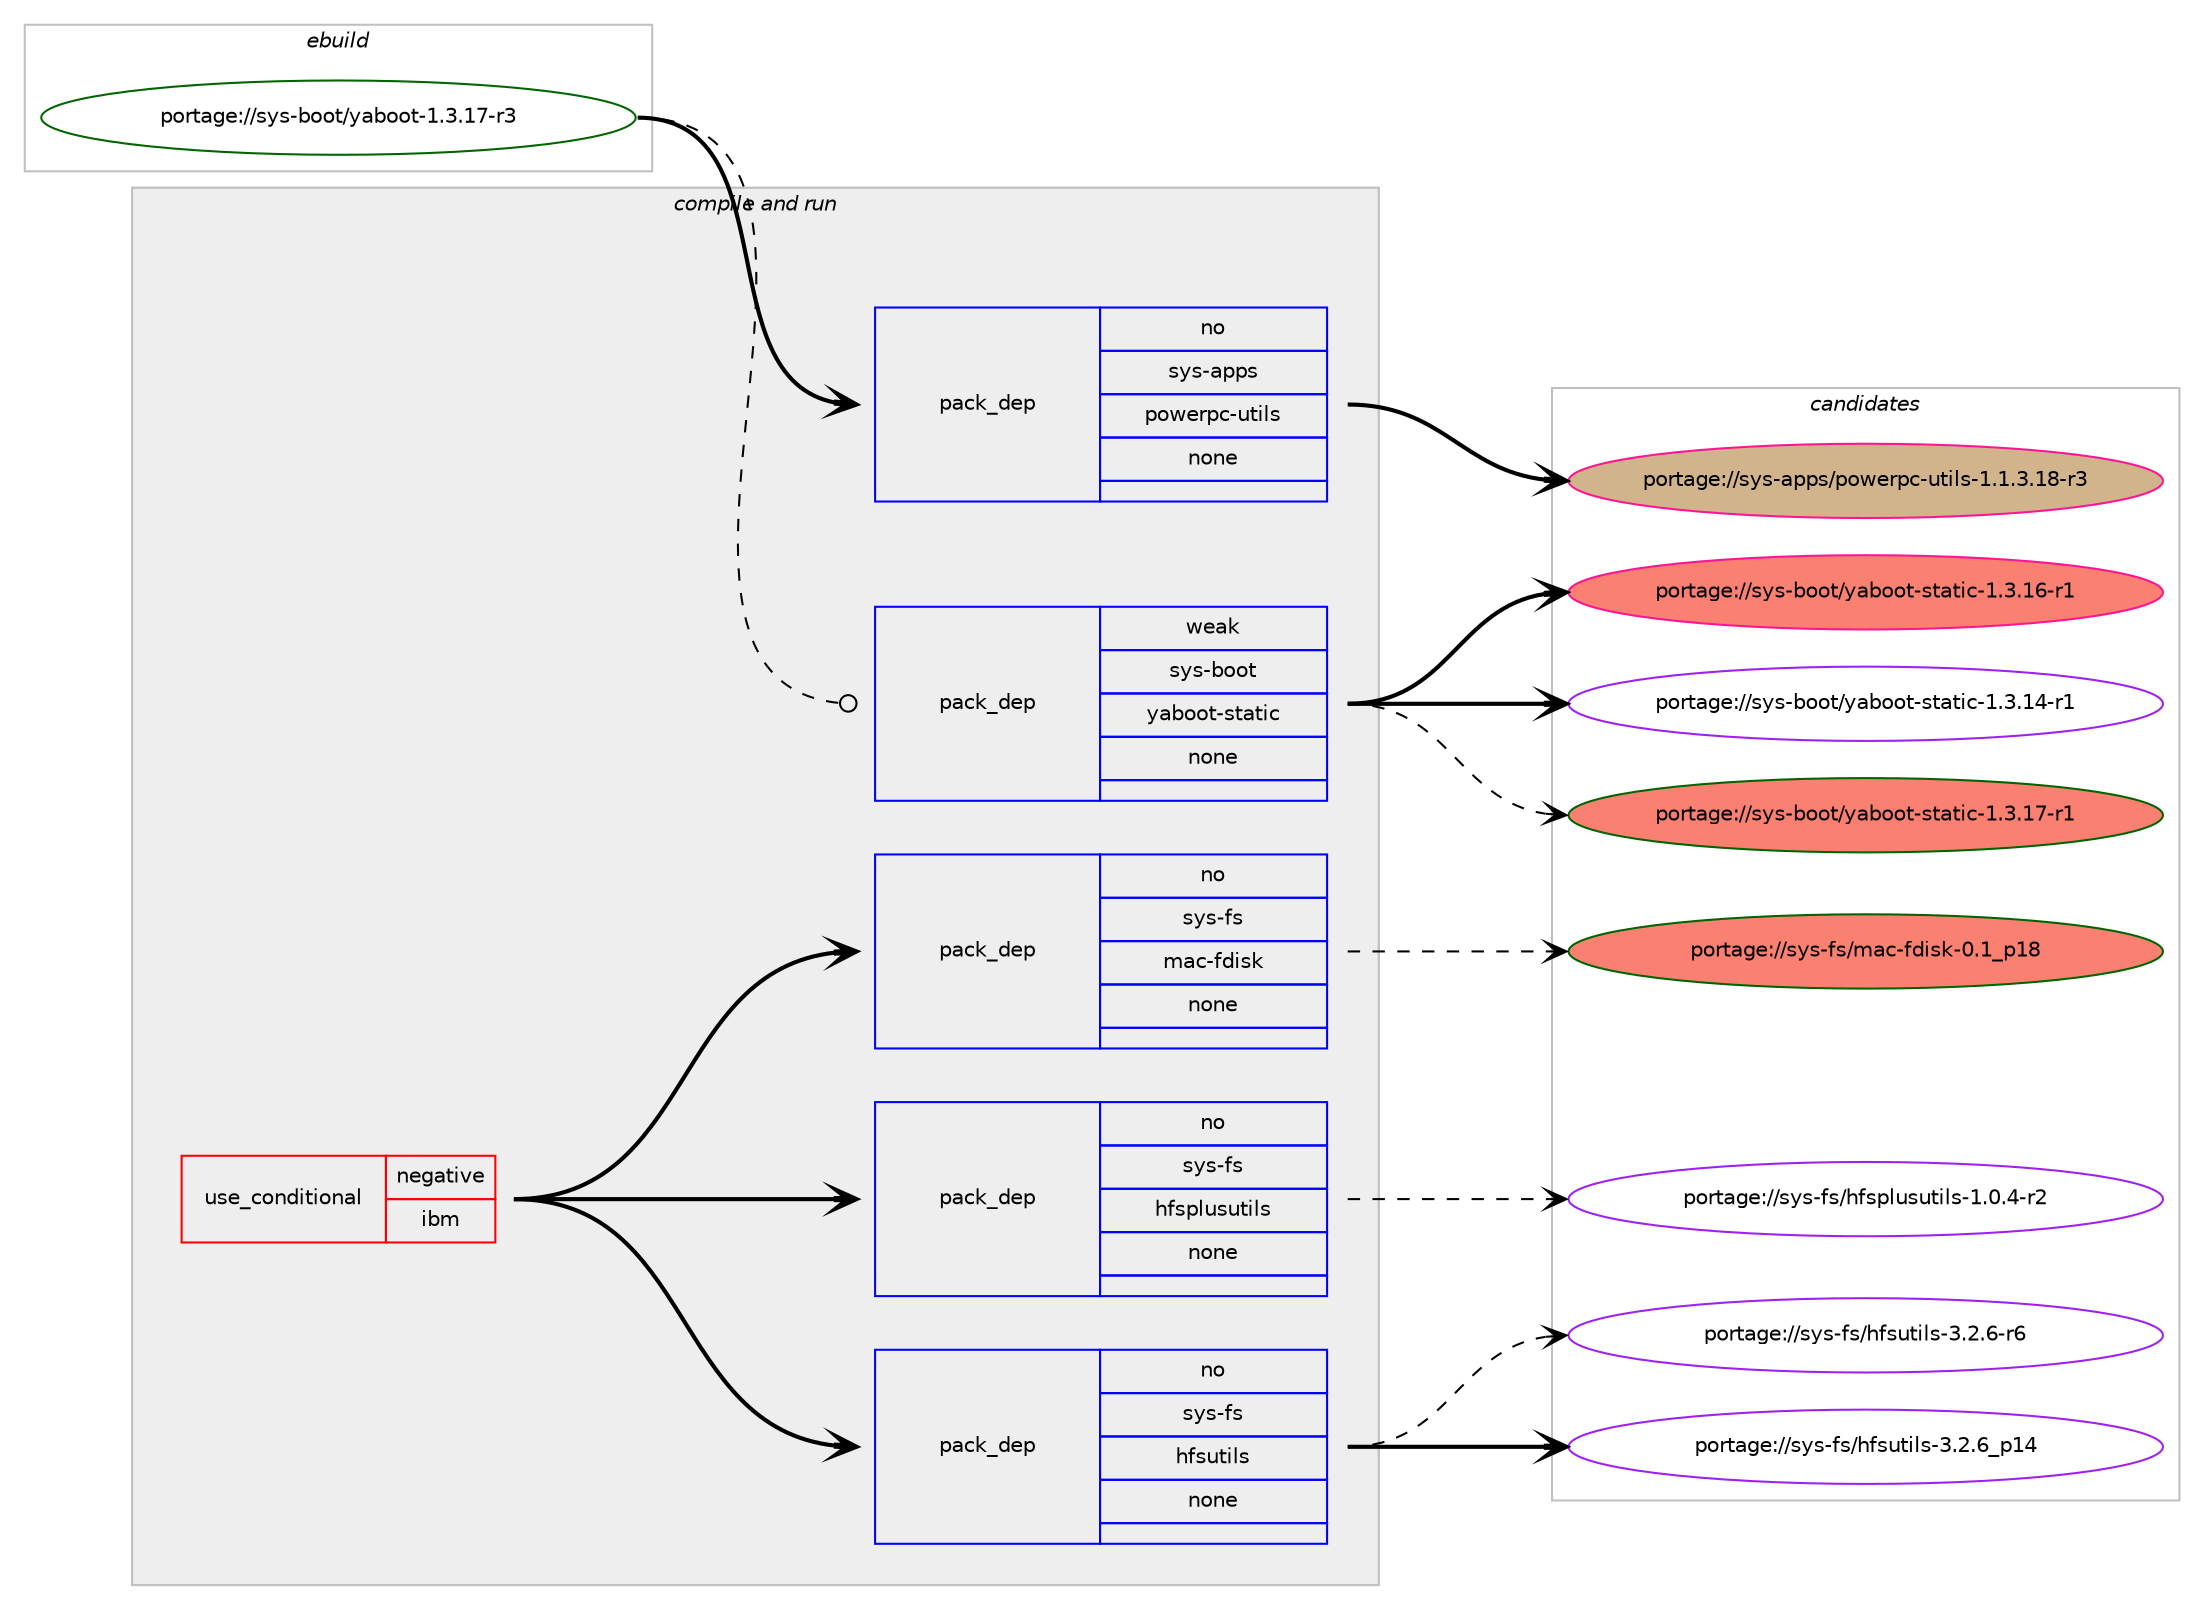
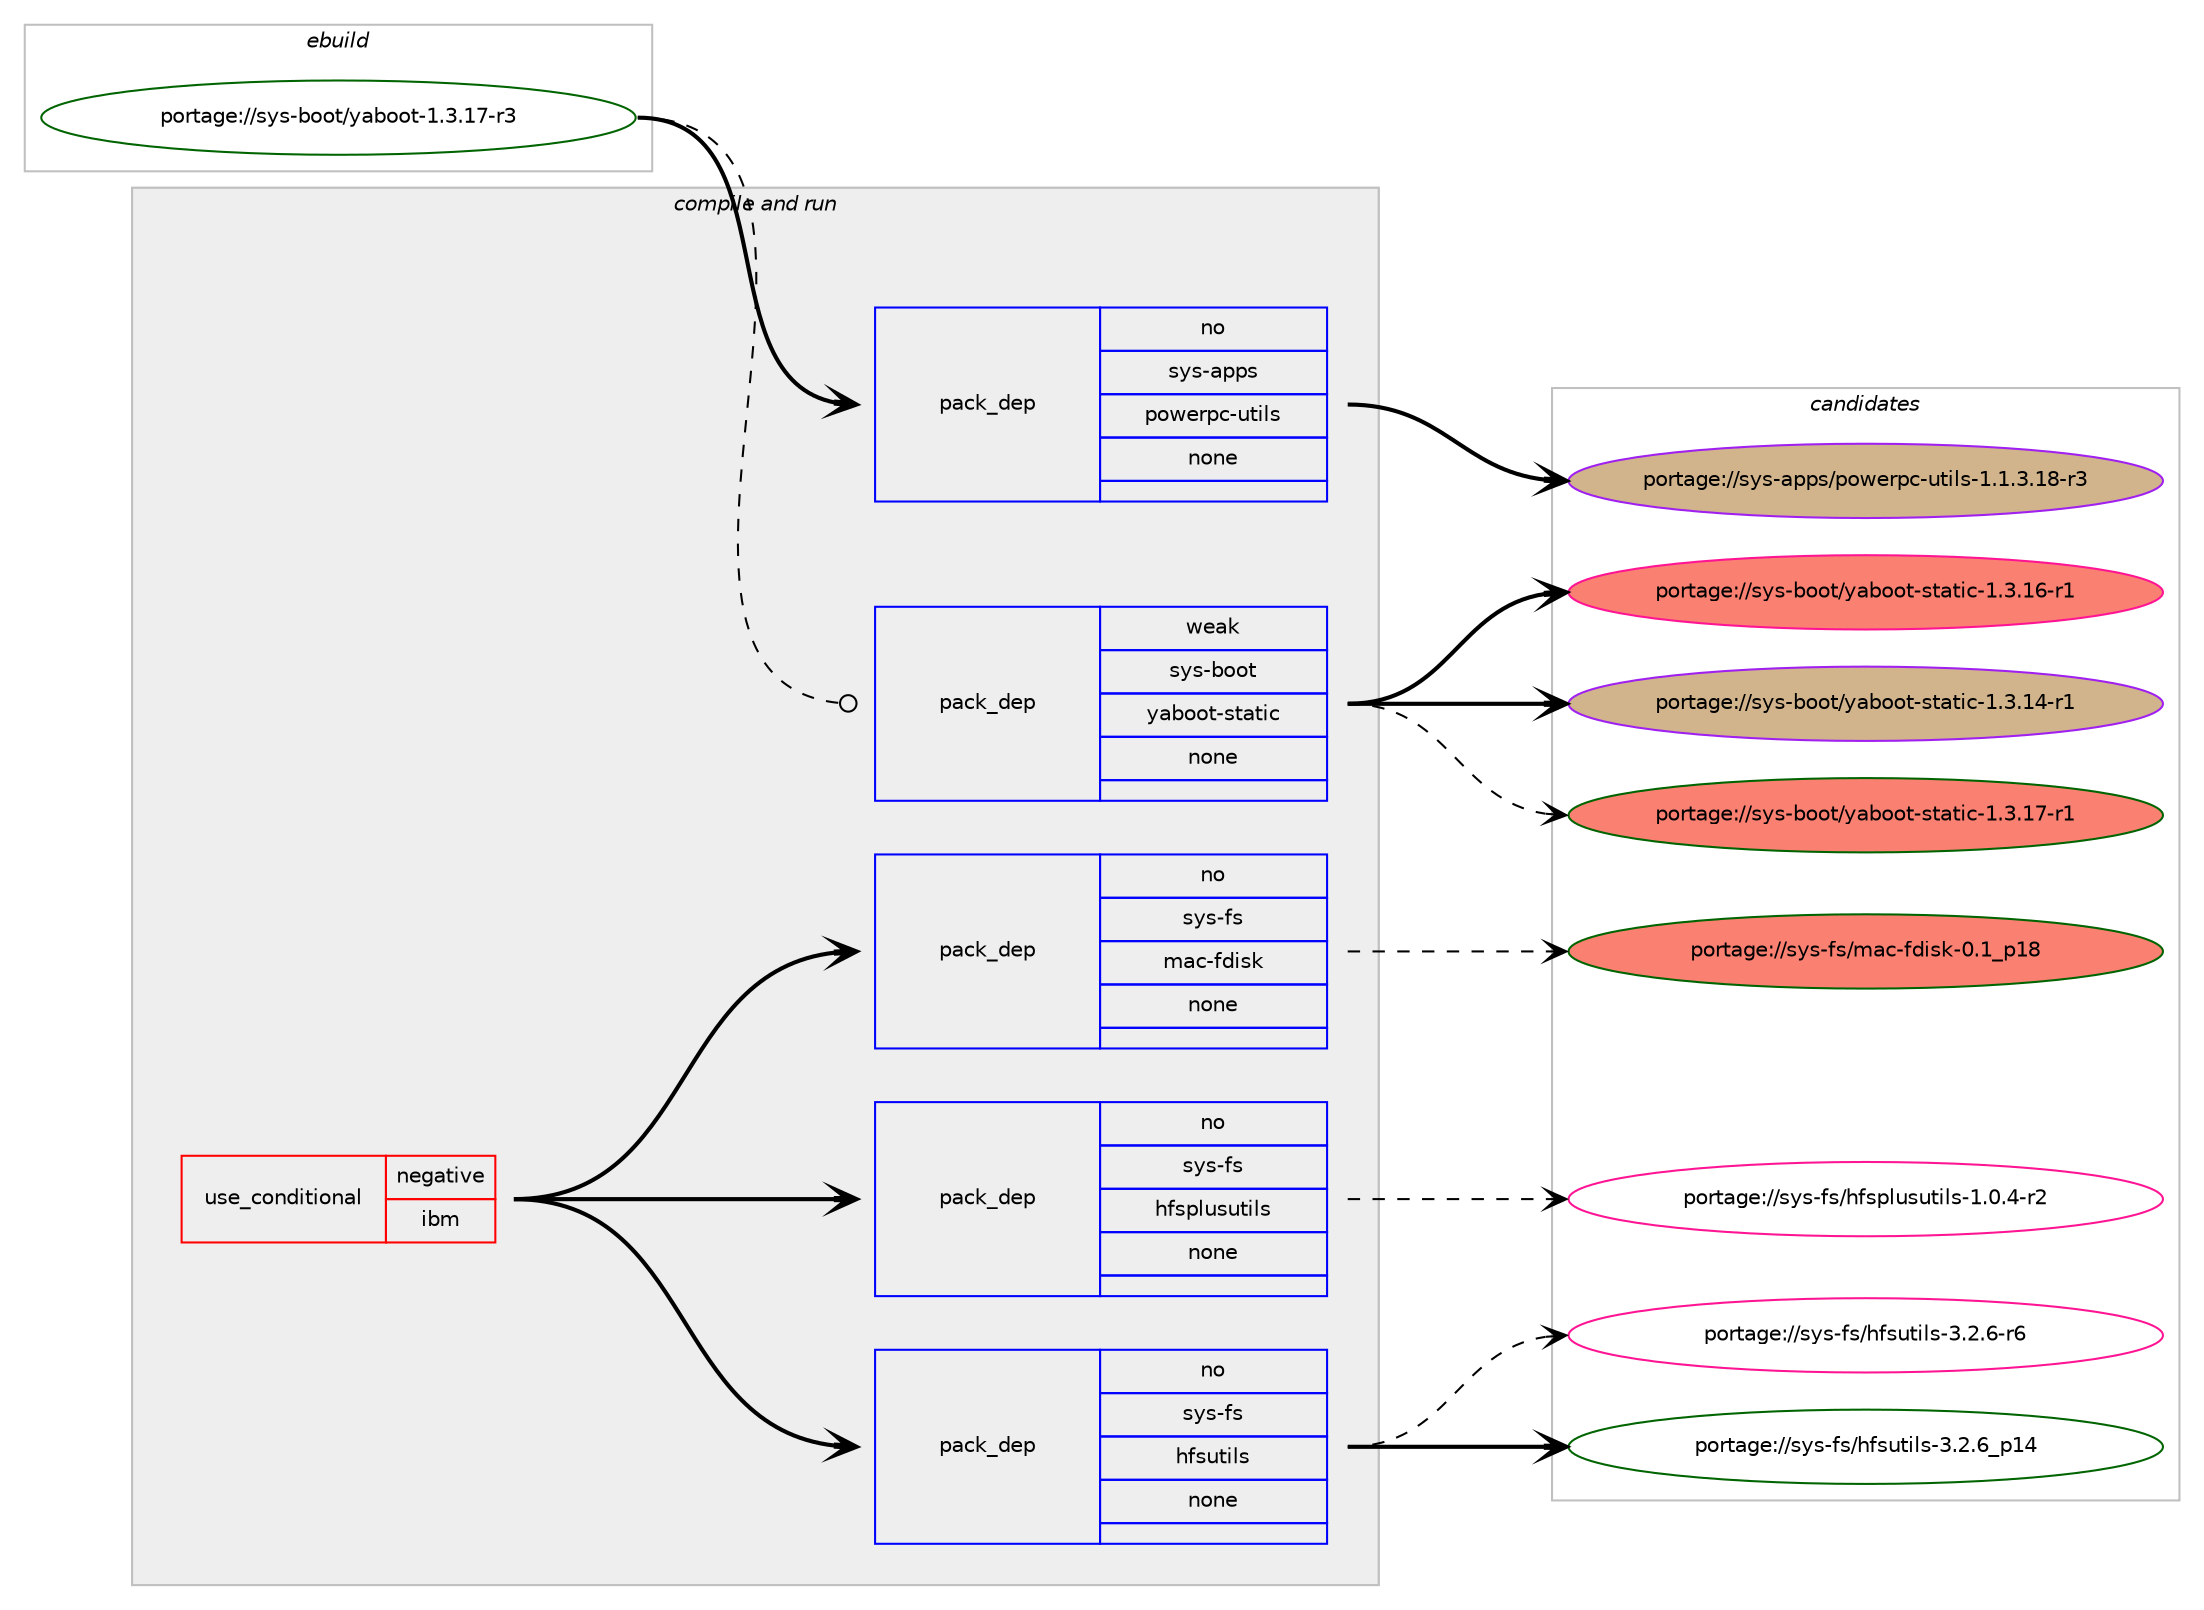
node "portage://sys-apps/powerpc-utils-1.1.3.18-r3": color deeppink -> purple
node "portage://sys-boot/yaboot-static-1.3.14-r1": fillcolor white -> tan
node "portage://sys-fs/hfsplusutils-1.0.4-r2": color purple -> deeppink
node "portage://sys-fs/hfsutils-3.2.6-r6": color purple -> deeppink
node "portage://sys-fs/hfsutils-3.2.6_p14": color purple -> darkgreen
